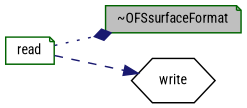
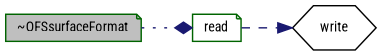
edge "read" -> "~OFSsurfaceFormat": reversed
